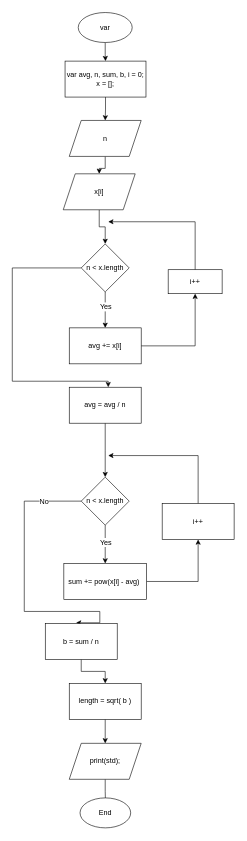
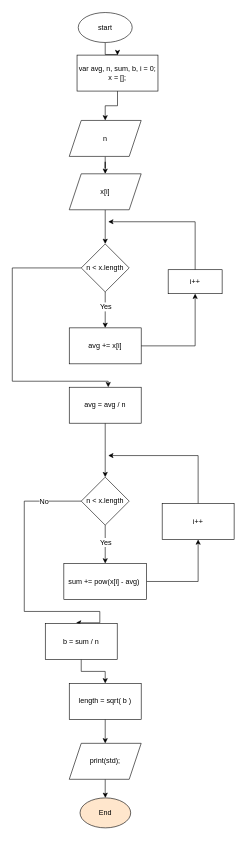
node "var": label "var" -> "start"
node "var avg, n, sum, b, i = 0; x = [];": moved (106, 79) -> (118, 73)
node "x[i]": moved (99, 192) -> (105, 192)
edge "print(std);" -- "End": arrowhead none -> classic
node "End": fillcolor #ffffff -> #ffe6cc
